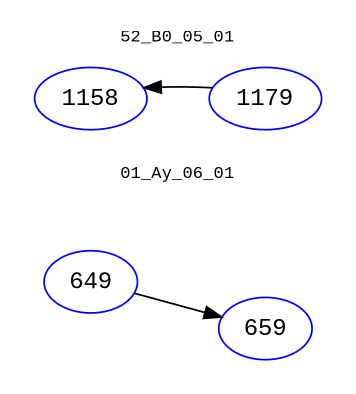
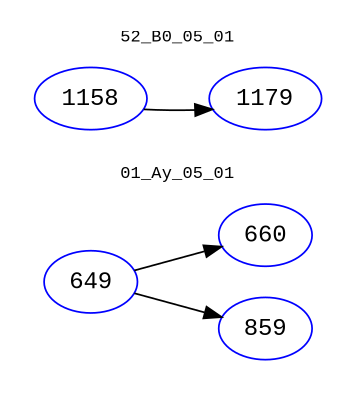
edge "1179" -> "1158": reversed
cluster "01_Ay_06_01": label "01_Ay_06_01" -> "01_Ay_05_01"
node "660": added
node "659": label "659" -> "859"
